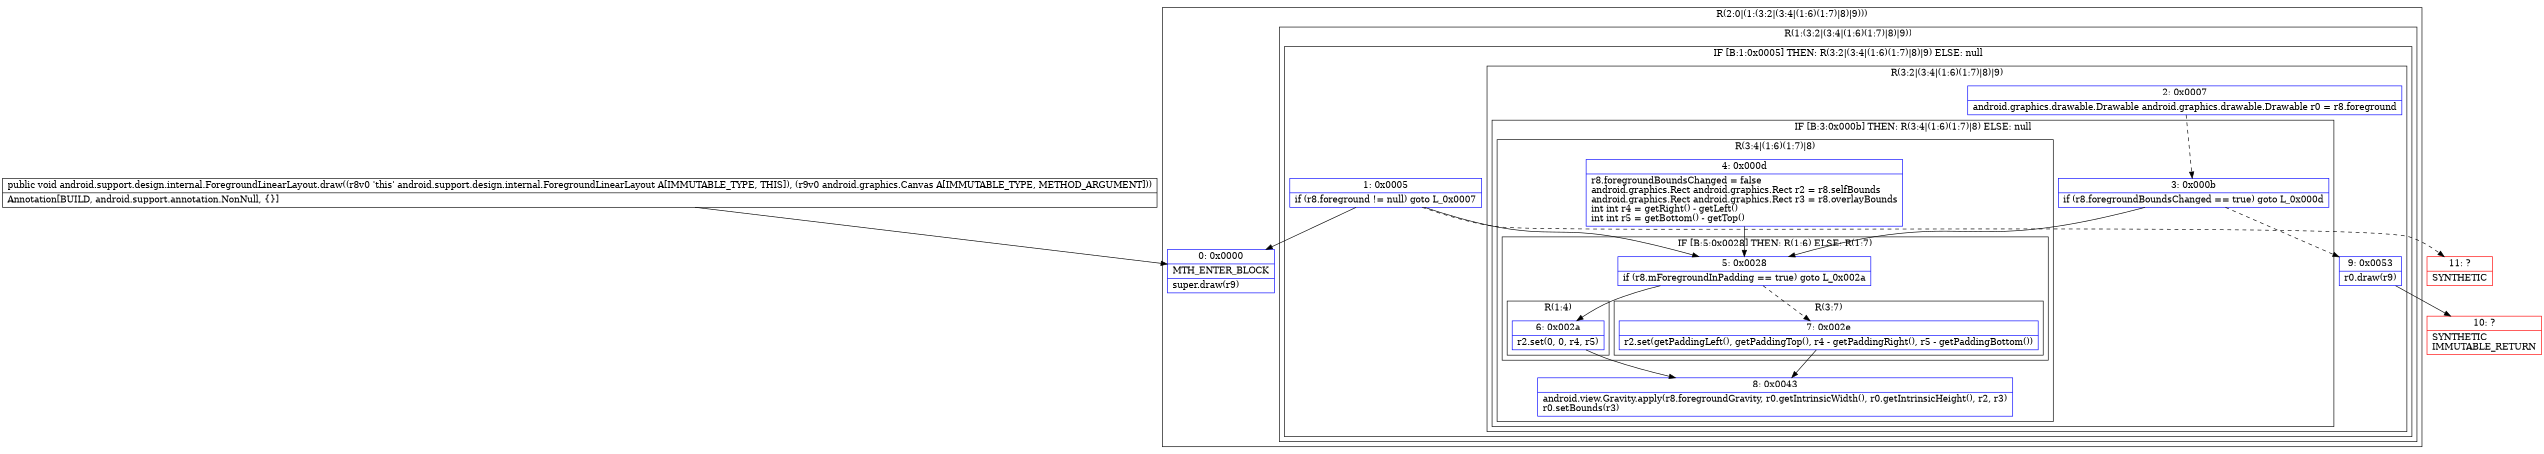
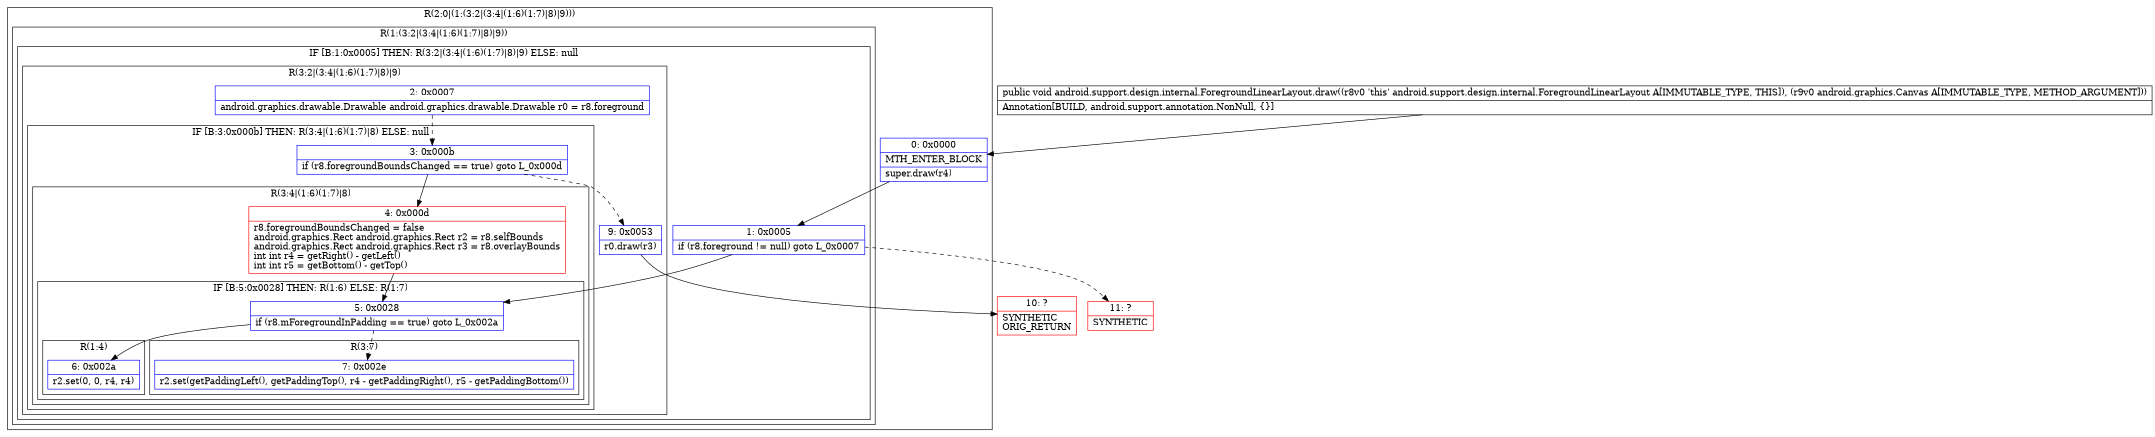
node "4: 0x000d": color blue -> red
edge "1: 0x0005" -> "0: 0x0000": reversed
edge "3: 0x000b" -> "5: 0x0028": now "3: 0x000b" -> "4: 0x000d"
node "9: 0x0053": text "r0.draw(r9)" -> "r0.draw(r3)"
node "0: 0x0000": text "super.draw(r9)" -> "super.draw(r4)"
node "6: 0x002a": text "r2.set(0, 0, r4, r5)" -> "r2.set(0, 0, r4, r4)"
node "10: ?": text "IMMUTABLE_RETURN" -> "ORIG_RETURN"
node "8: 0x0043": removed
